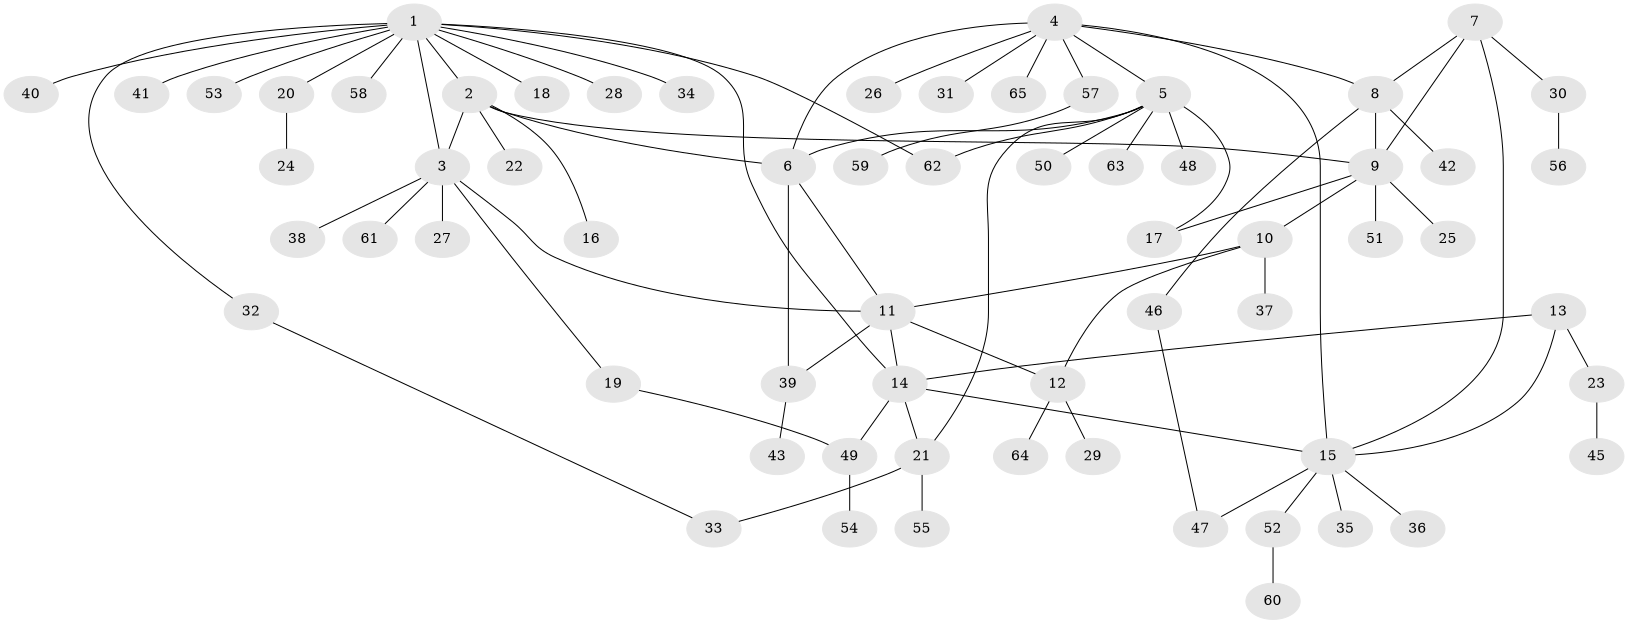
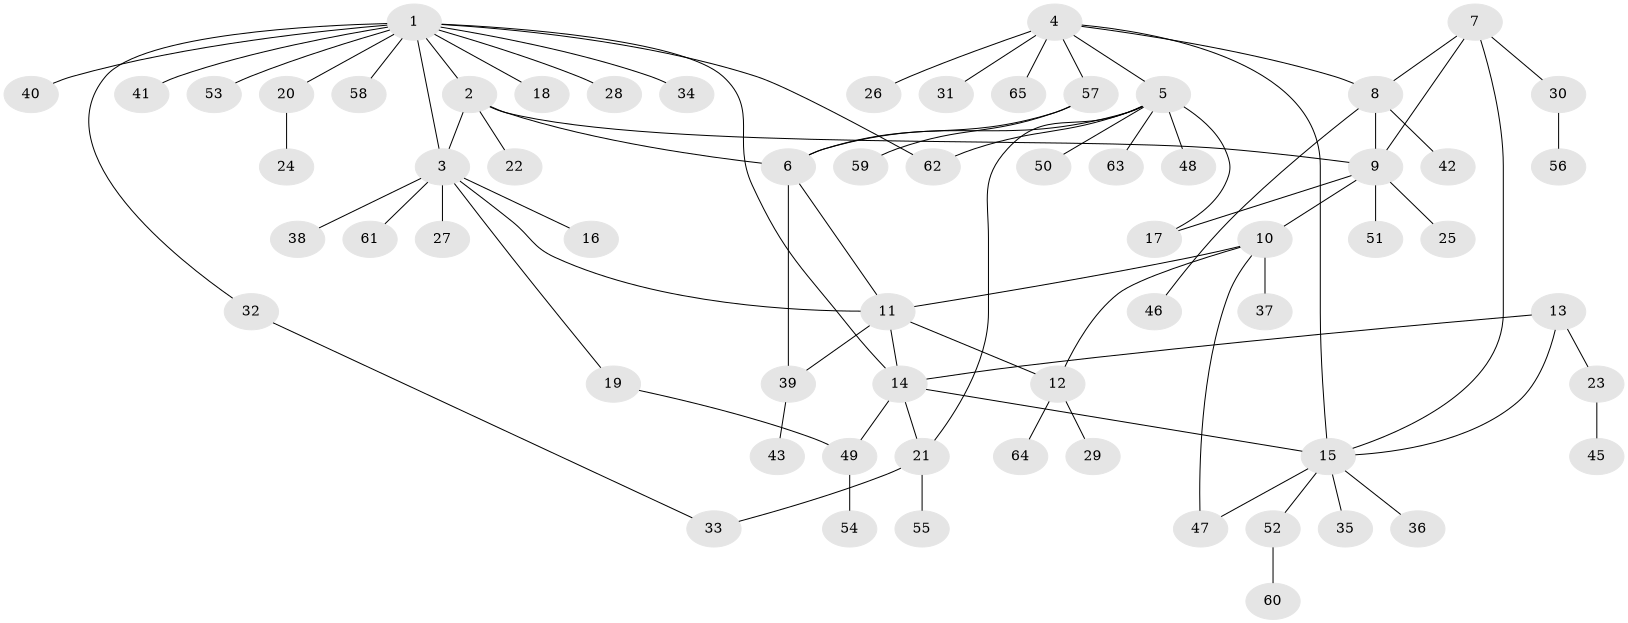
edge "4" -- "6": now "57" -- "6"
edge "2" -- "16": now "3" -- "16"
edge "46" -- "47": now "10" -- "47"
